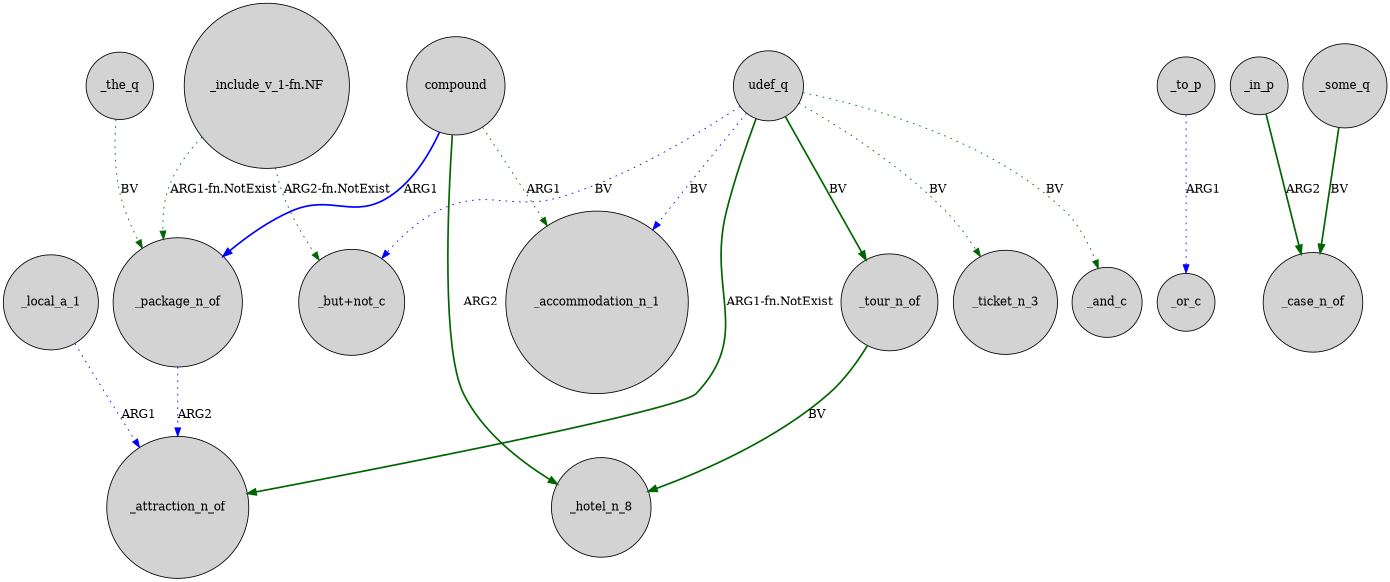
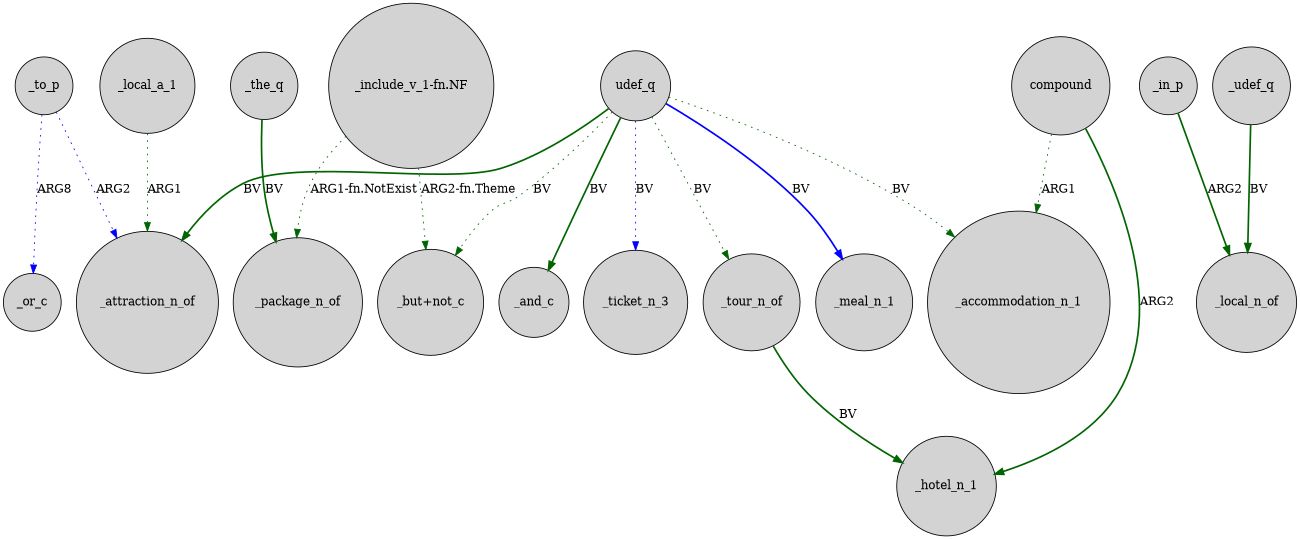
node "_some_q": label "_some_q" -> "_udef_q"
edge "udef_q" -> "_and_c": style dotted -> bold
edge "udef_q" -> "_ticket_n_3": color darkgreen -> blue
edge "udef_q" -> "_accommodation_n_1": color blue -> darkgreen
edge "_the_q" -> "_package_n_of": style dotted -> bold
edge "udef_q" -> "_tour_n_of": style bold -> dotted
edge "_include_v_1-fn.NF" -> "_but+not_c": label "ARG2-fn.NotExist" -> "ARG2-fn.Theme"
edge "_to_p" -> "_or_c": label "ARG1" -> "ARG8"
edge "udef_q" -> "_but+not_c": color blue -> darkgreen
edge "compound" -> "_package_n_of": removed, label "ARG1"
edge "udef_q" -> "_attraction_n_of": label "ARG1-fn.NotExist" -> "BV"
node "_meal_n_1": added
node "_case_n_of": label "_case_n_of" -> "_local_n_of"
edge "_local_a_1" -> "_attraction_n_of": color blue -> darkgreen
edge "_package_n_of" -> "_attraction_n_of": now "_to_p" -> "_attraction_n_of"
node "_hotel_n_8": label "_hotel_n_8" -> "_hotel_n_1"
